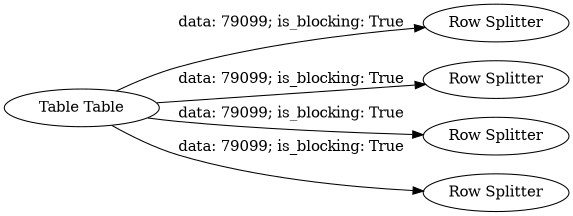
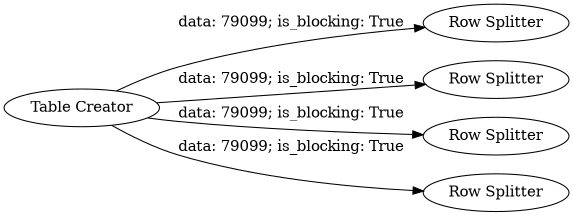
node "Table Table": label "Table Table" -> "Table Creator"
